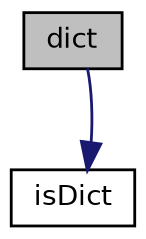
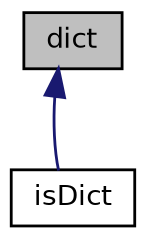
edge "dict" -> "isDict": reversed
